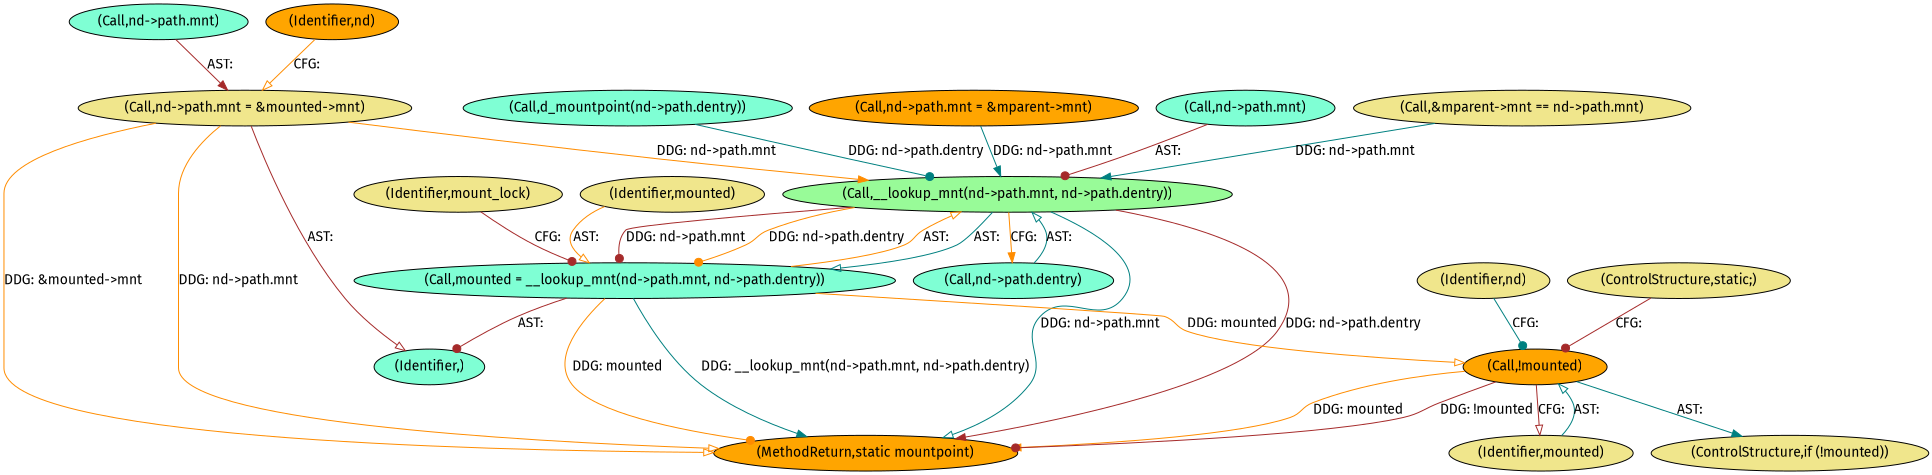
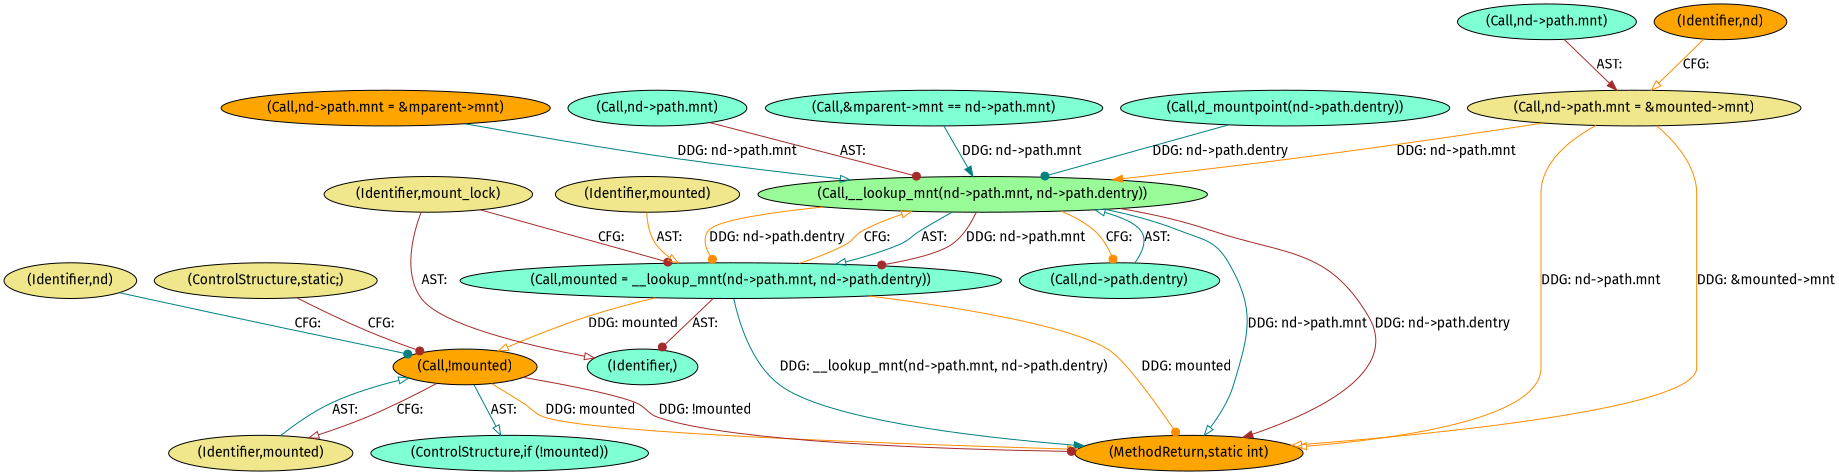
node "(Call,&mparent->mnt == nd->path.mnt)": fillcolor khaki -> aquamarine
edge "(Call,nd->path.mnt = &mparent->mnt)" -> "(Call,__lookup_mnt(nd->path.mnt, nd->path.dentry))": arrowhead normal -> onormal
edge "(Call,__lookup_mnt(nd->path.mnt, nd->path.dentry))" -> "(Call,nd->path.dentry)": arrowhead normal -> dot
edge "(Call,mounted = __lookup_mnt(nd->path.mnt, nd->path.dentry))" -> "(Call,__lookup_mnt(nd->path.mnt, nd->path.dentry))": label "AST: " -> "CFG: "
edge "(Call,nd->path.mnt = &mounted->mnt)" -> "(Identifier,)": now "(Identifier,mount_lock)" -> "(Identifier,)"
edge "(Call,!mounted)" -> "(ControlStructure,if (!mounted))": arrowhead normal -> onormal
node "(MethodReturn,static mountpoint)": label "(MethodReturn,static mountpoint)" -> "(MethodReturn,static int)"
node "(ControlStructure,if (!mounted))": fillcolor khaki -> aquamarine
